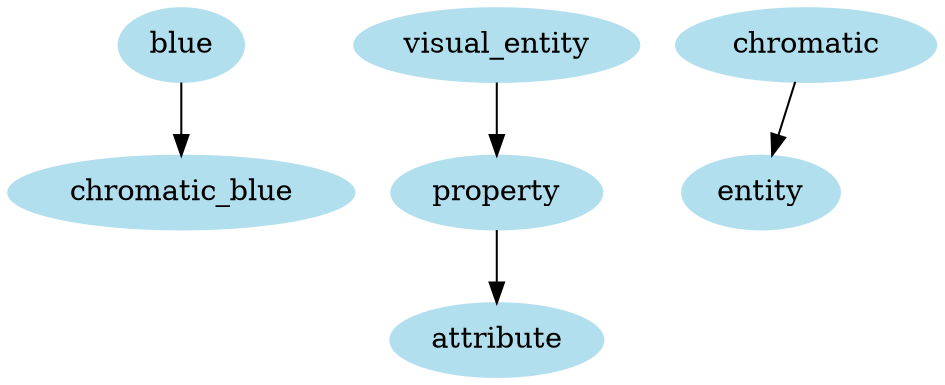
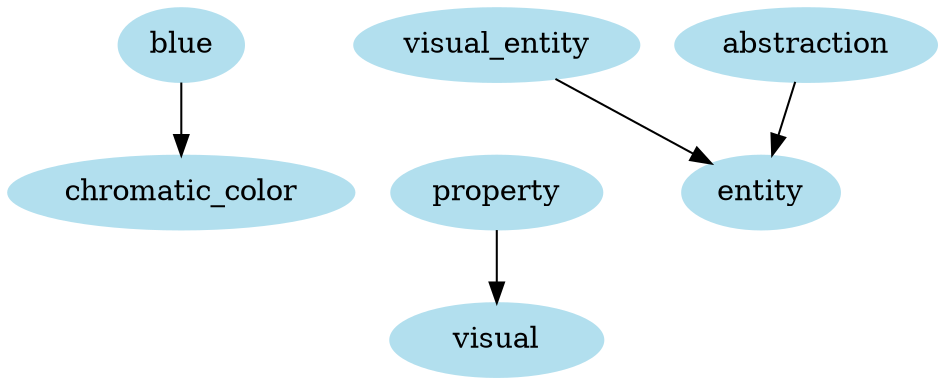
node "chromatic": label "chromatic" -> "abstraction"
edge "visual_entity" -> "property": now "visual_entity" -> "entity"
node "chromatic_blue": label "chromatic_blue" -> "chromatic_color"
node "attribute": label "attribute" -> "visual"
